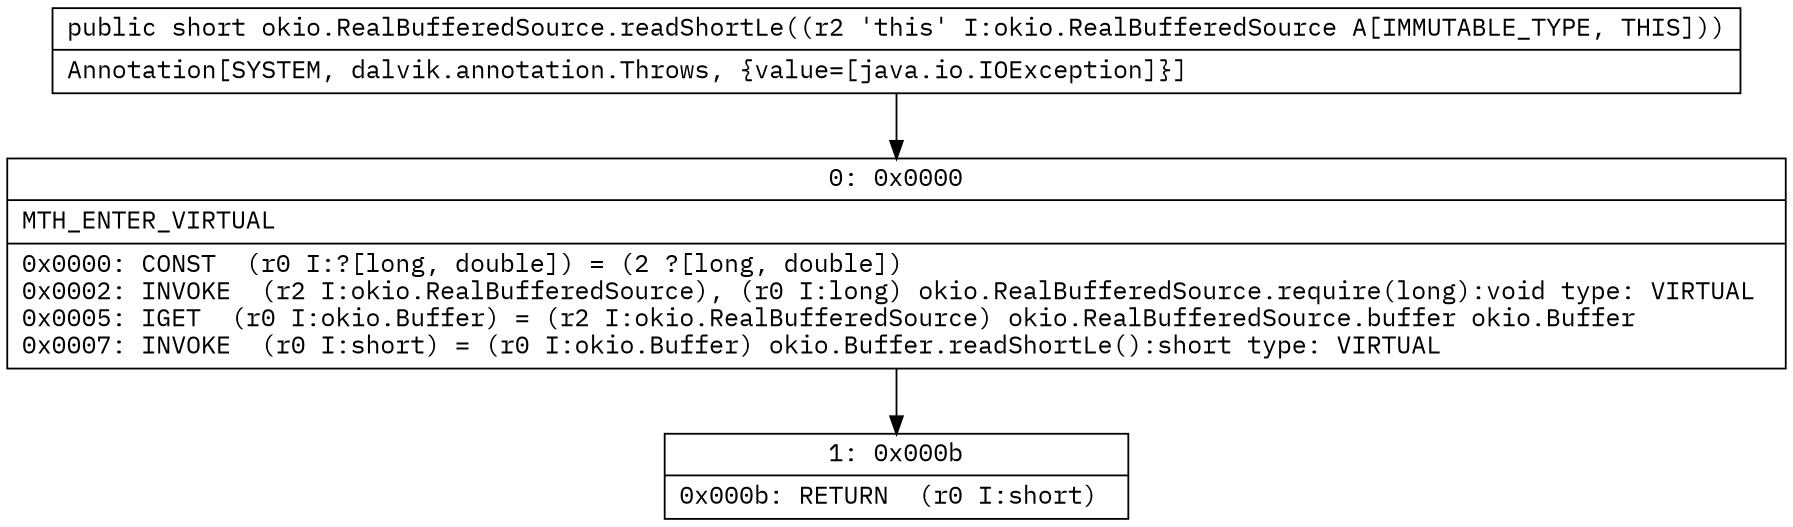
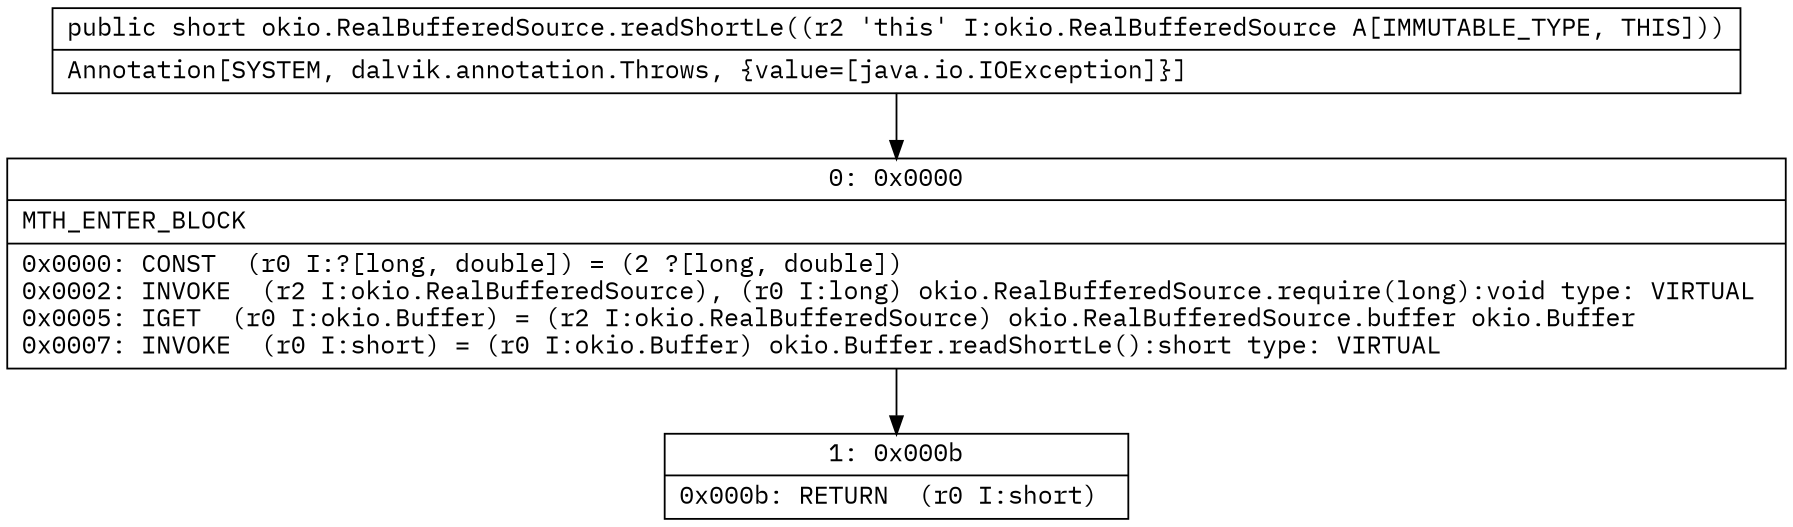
node "0: 0x0000": text "MTH_ENTER_VIRTUAL" -> "MTH_ENTER_BLOCK"
